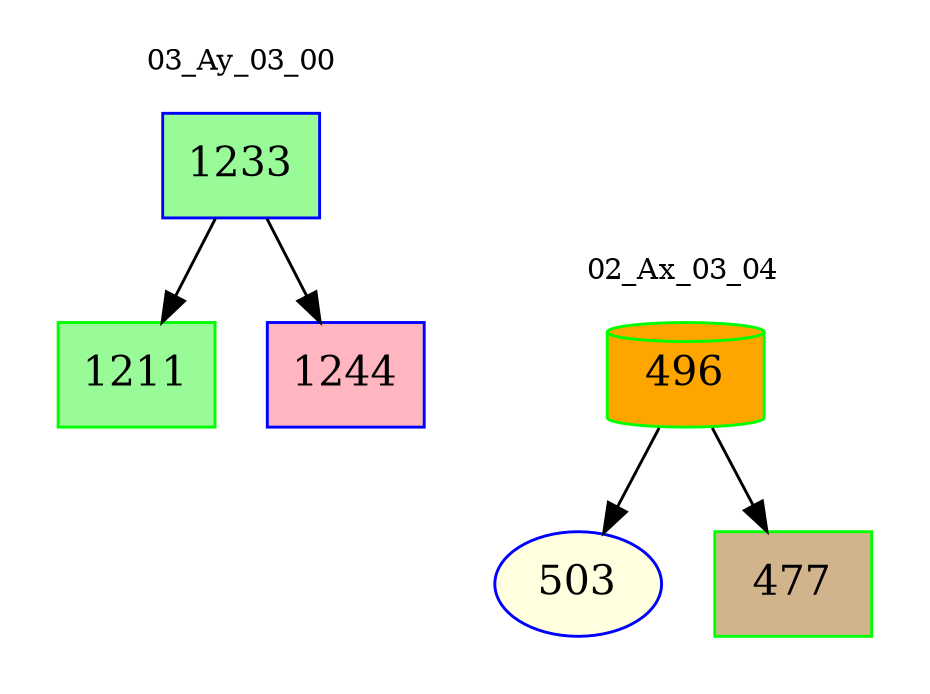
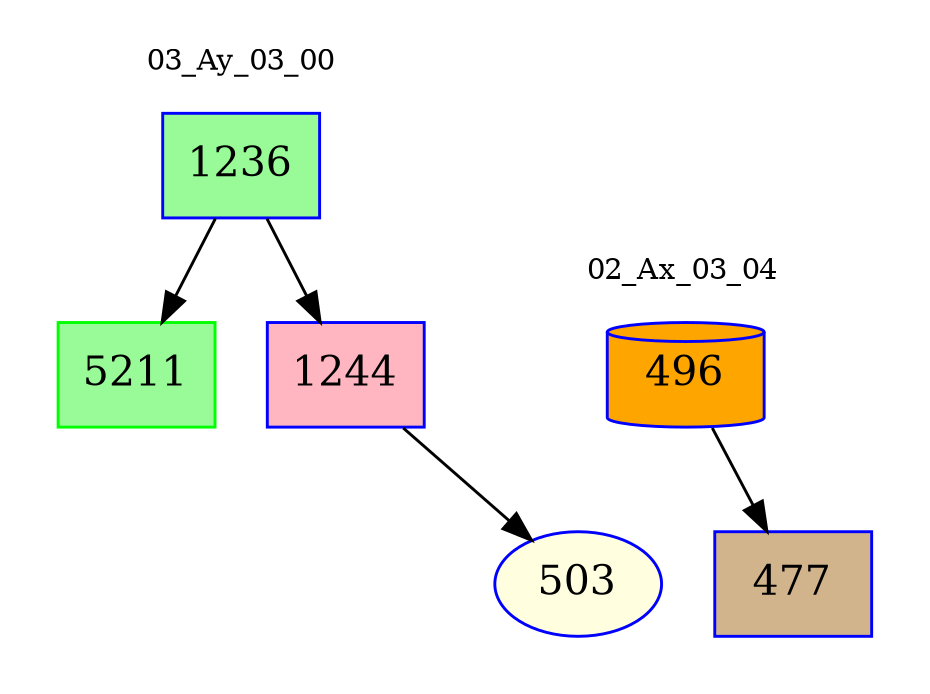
node "1233": label "1233" -> "1236"
node "1211": label "1211" -> "5211"
node "496": color green -> blue
edge "496" -> "503": now "1244" -> "503"
node "477": color green -> blue
